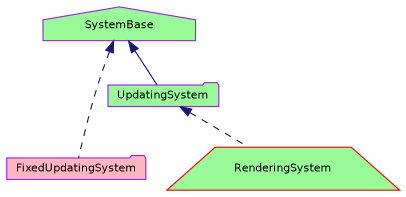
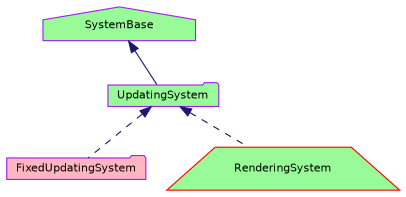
edge "FixedUpdatingSystem" -> "SystemBase": now "FixedUpdatingSystem" -> "UpdatingSystem"
